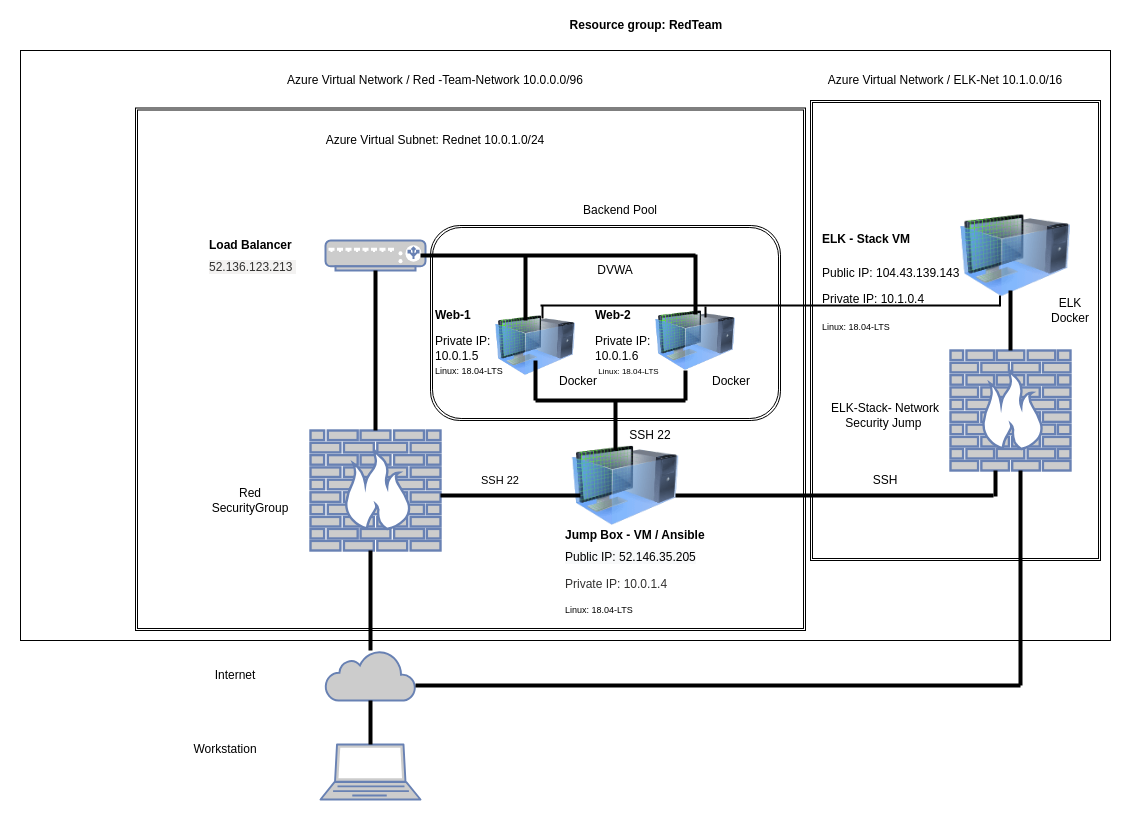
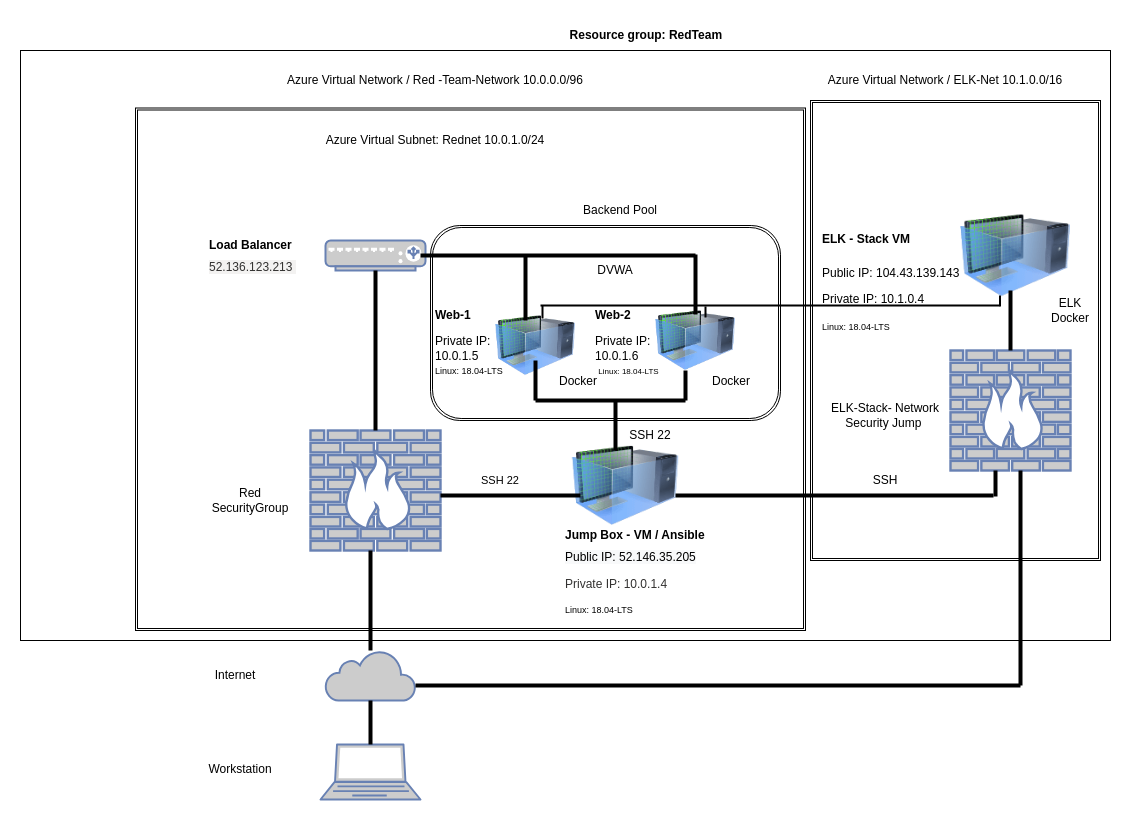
node "Resource group: RedTeam": moved (648, 26) -> (648, 36)
node "Workstation": moved (226, 750) -> (241, 770)
